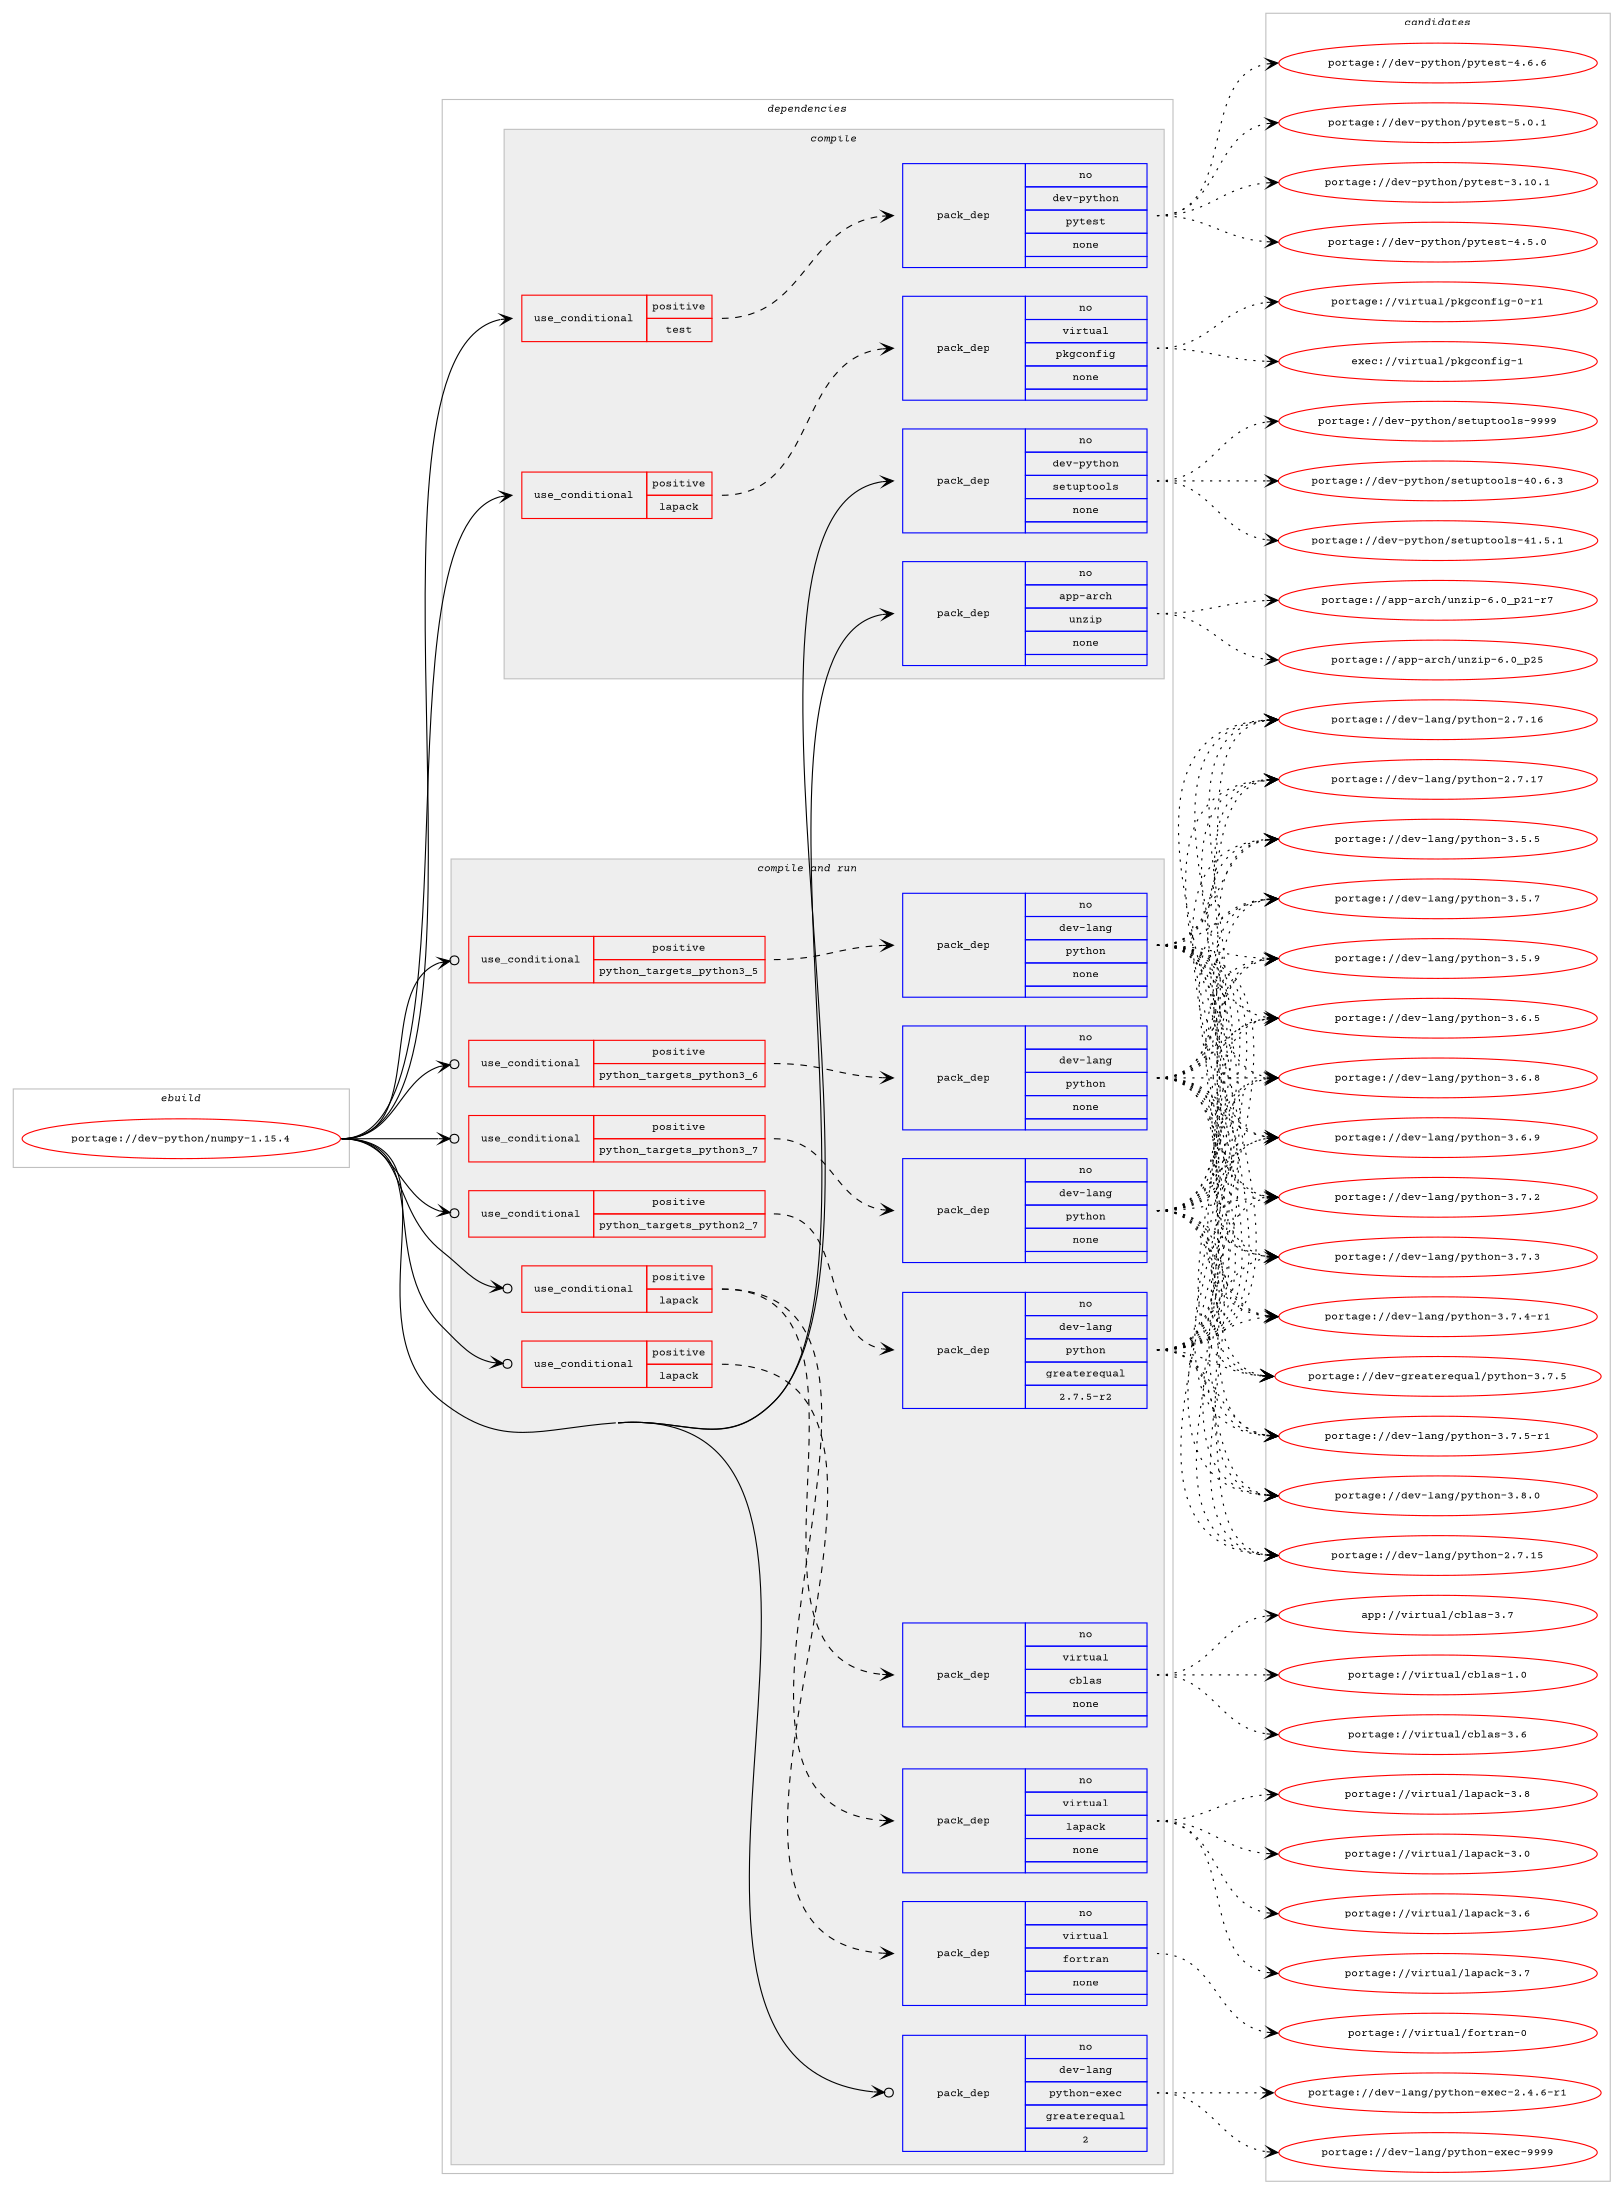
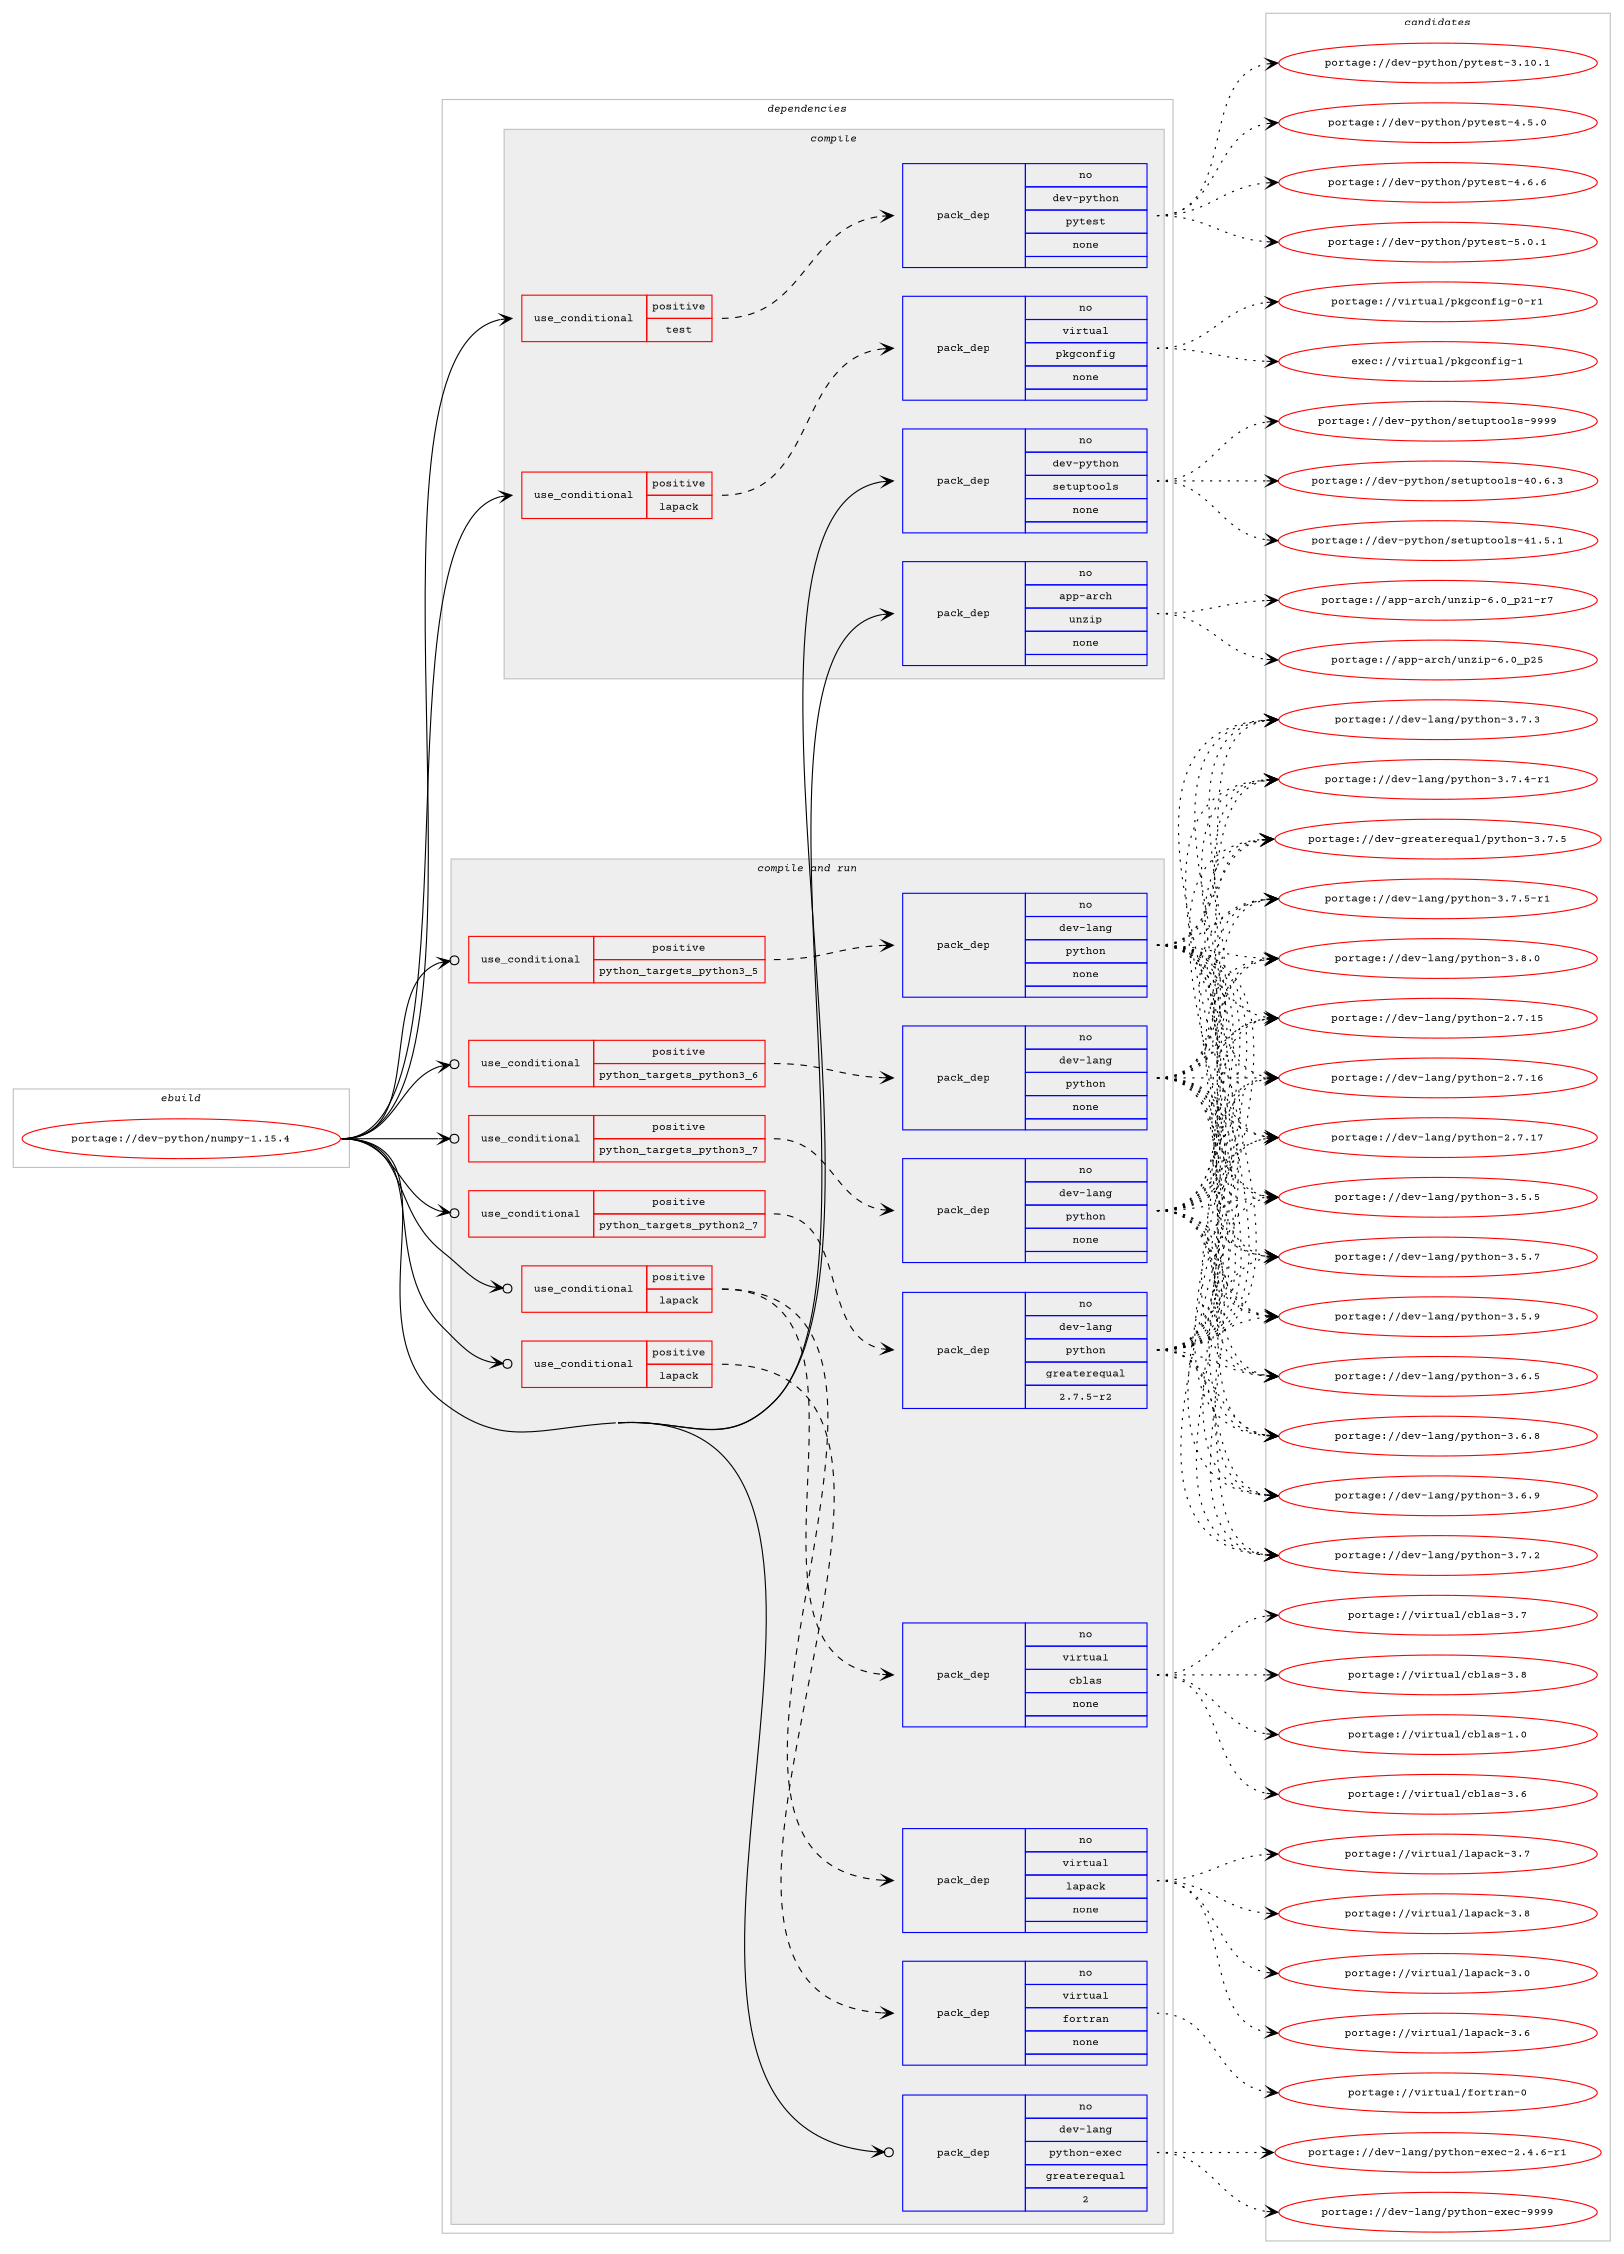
node "app://virtual/cblas-3.7": label "app://virtual/cblas-3.7" -> "portage://virtual/cblas-3.7"
node "portage://virtual/cblas-3.8": added
